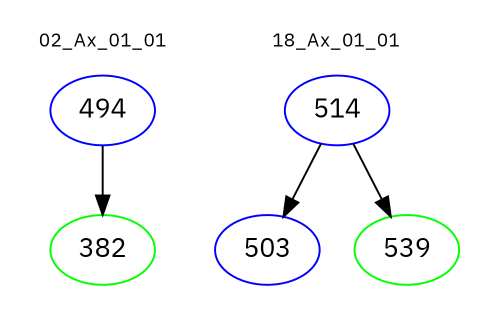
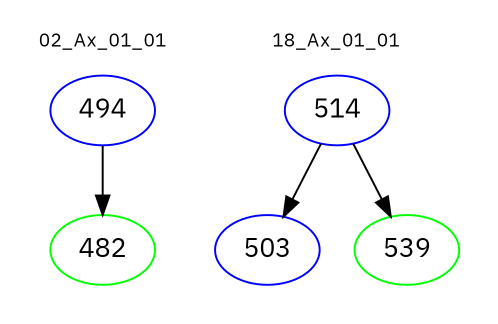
node "382": label "382" -> "482"
